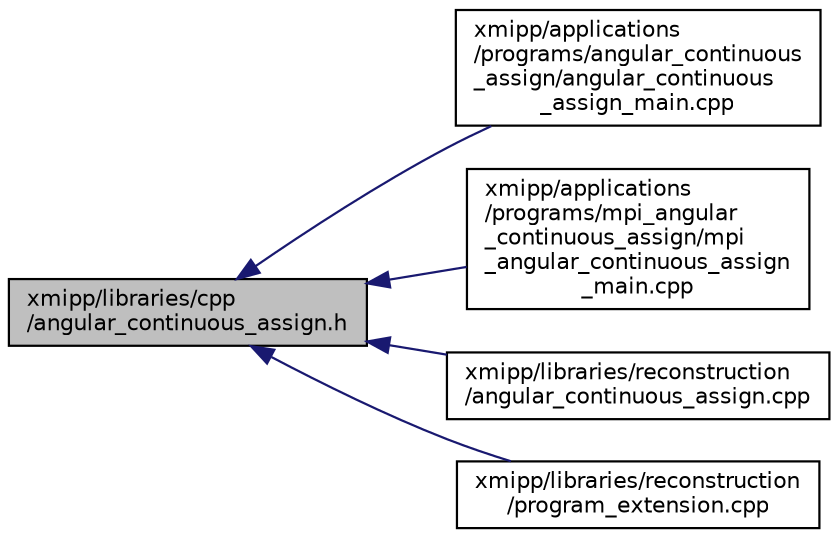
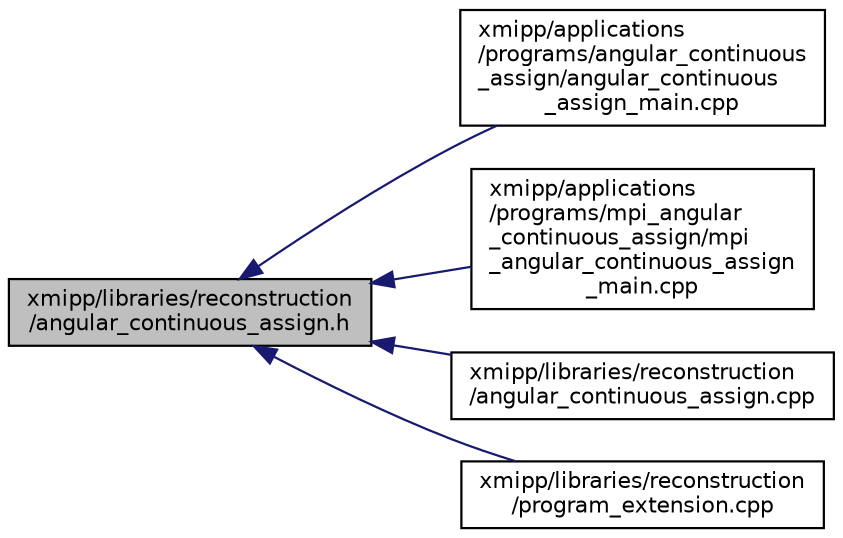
node "xmipp/libraries/cpp /angular_continuous_assign.h": label "xmipp/libraries/cpp /angular_continuous_assign.h" -> "xmipp/libraries/reconstruction /angular_continuous_assign.h"
